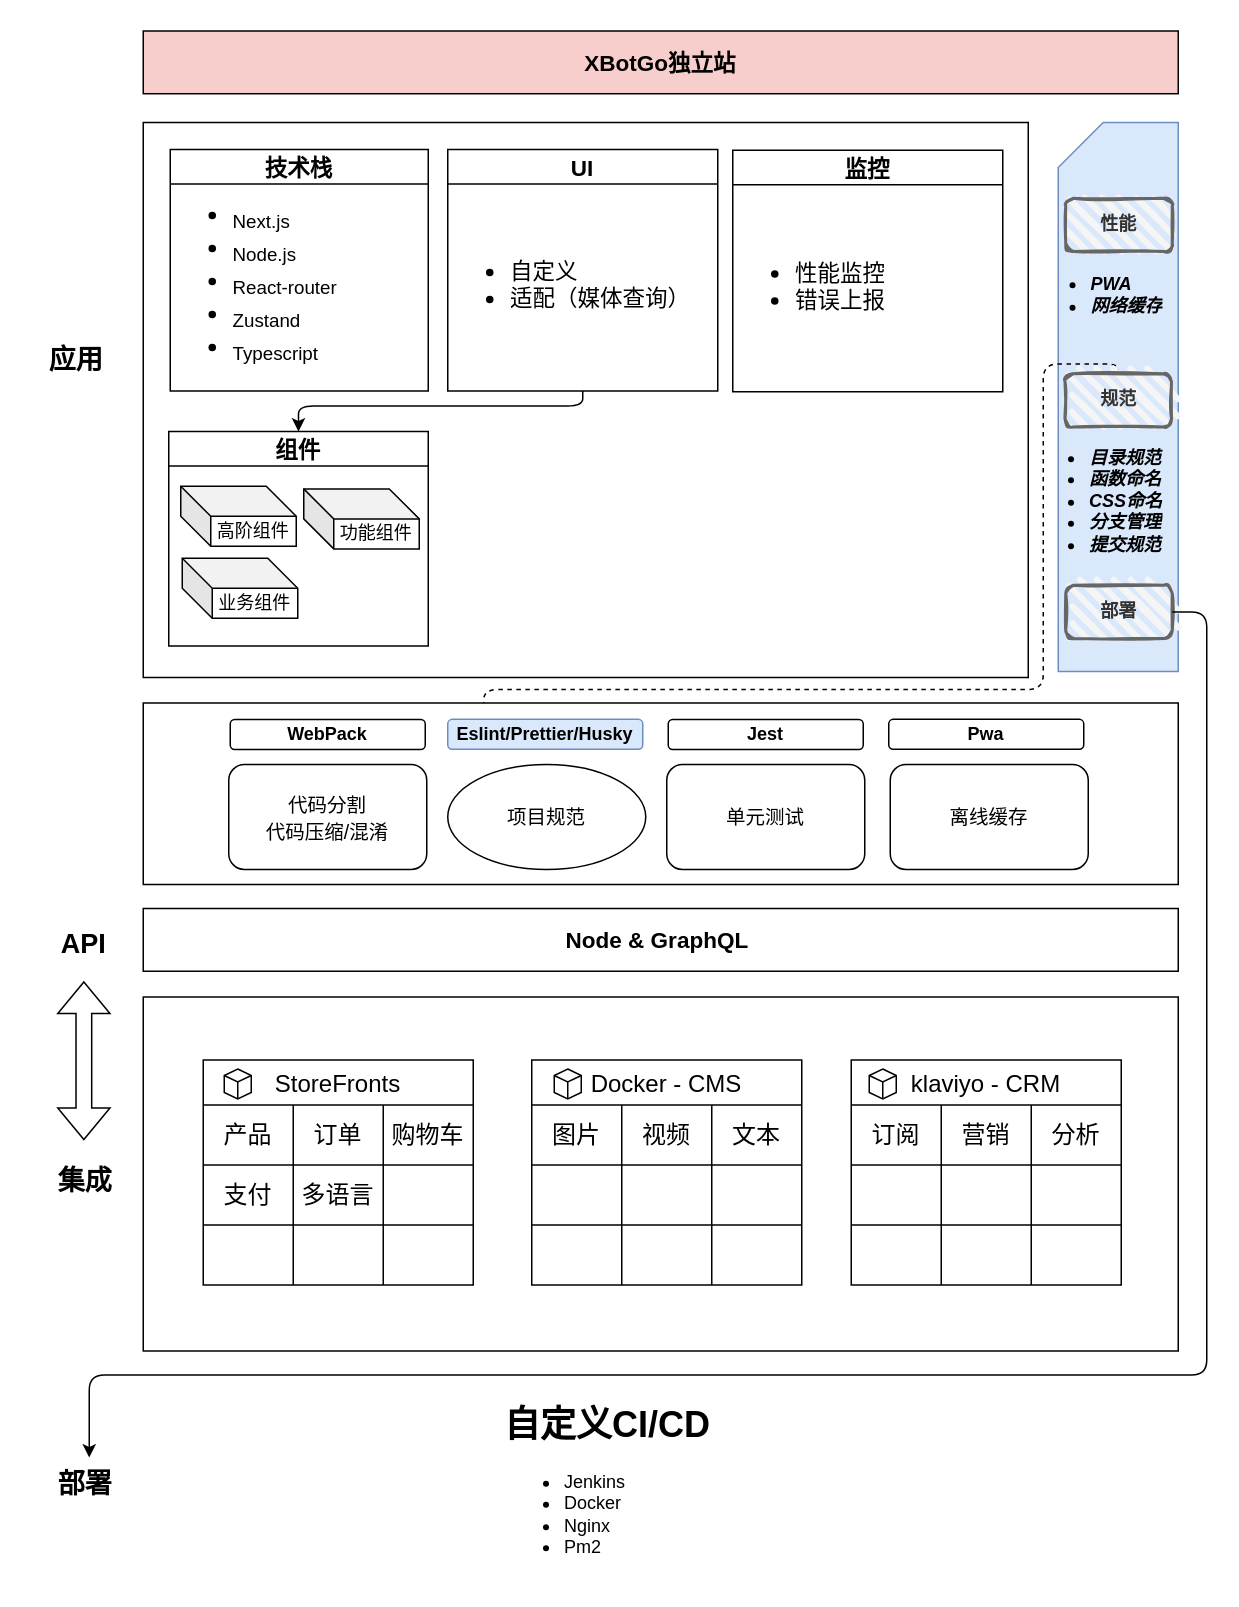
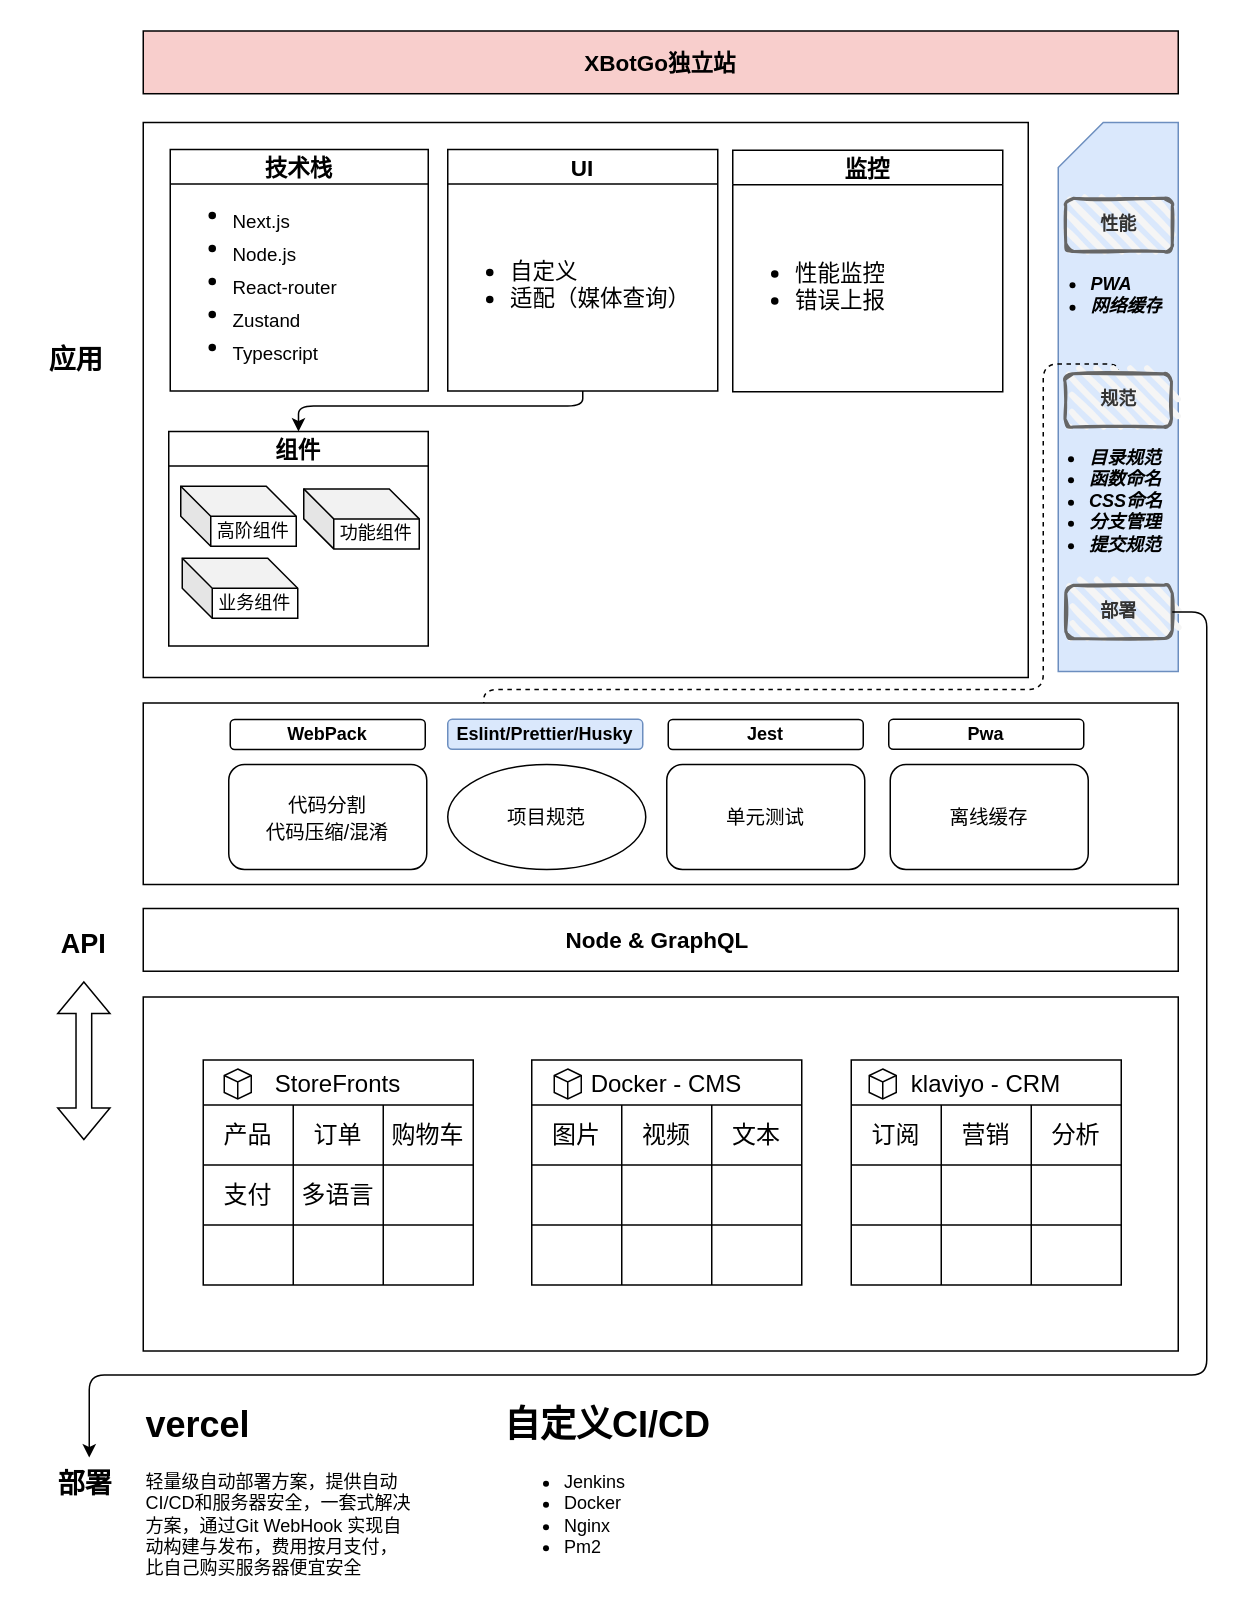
node "集成": removed
node "vercel轻量级自动部署方案，提供自动CI/CD和服务器安全，一套式解决方案，通过Git WebHook 实现自动构建与发布，费用按月支付，比自己购买服务器便宜安全": added
